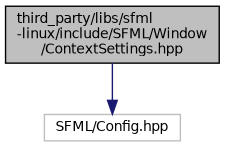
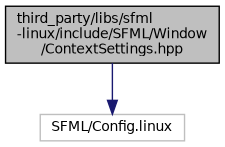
node "SFML/Config.hpp": label "SFML/Config.hpp" -> "SFML/Config.linux"
